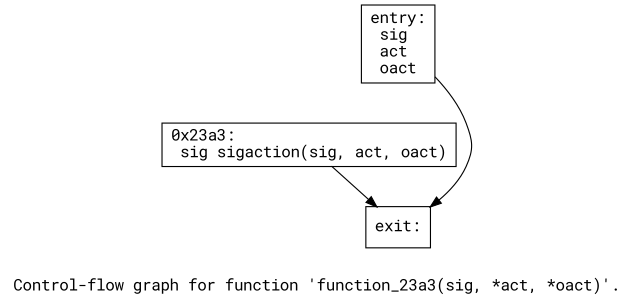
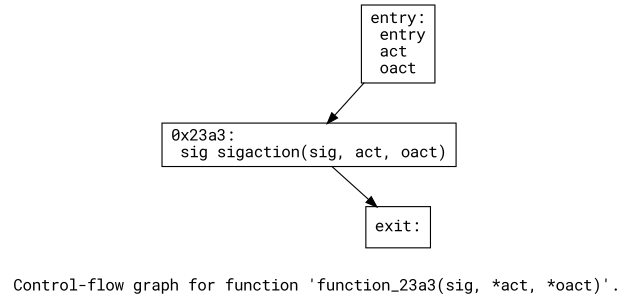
node "entry:": text "sig" -> "entry"
edge "entry:" -> "exit:": now "entry:" -> "0x23a3:"
